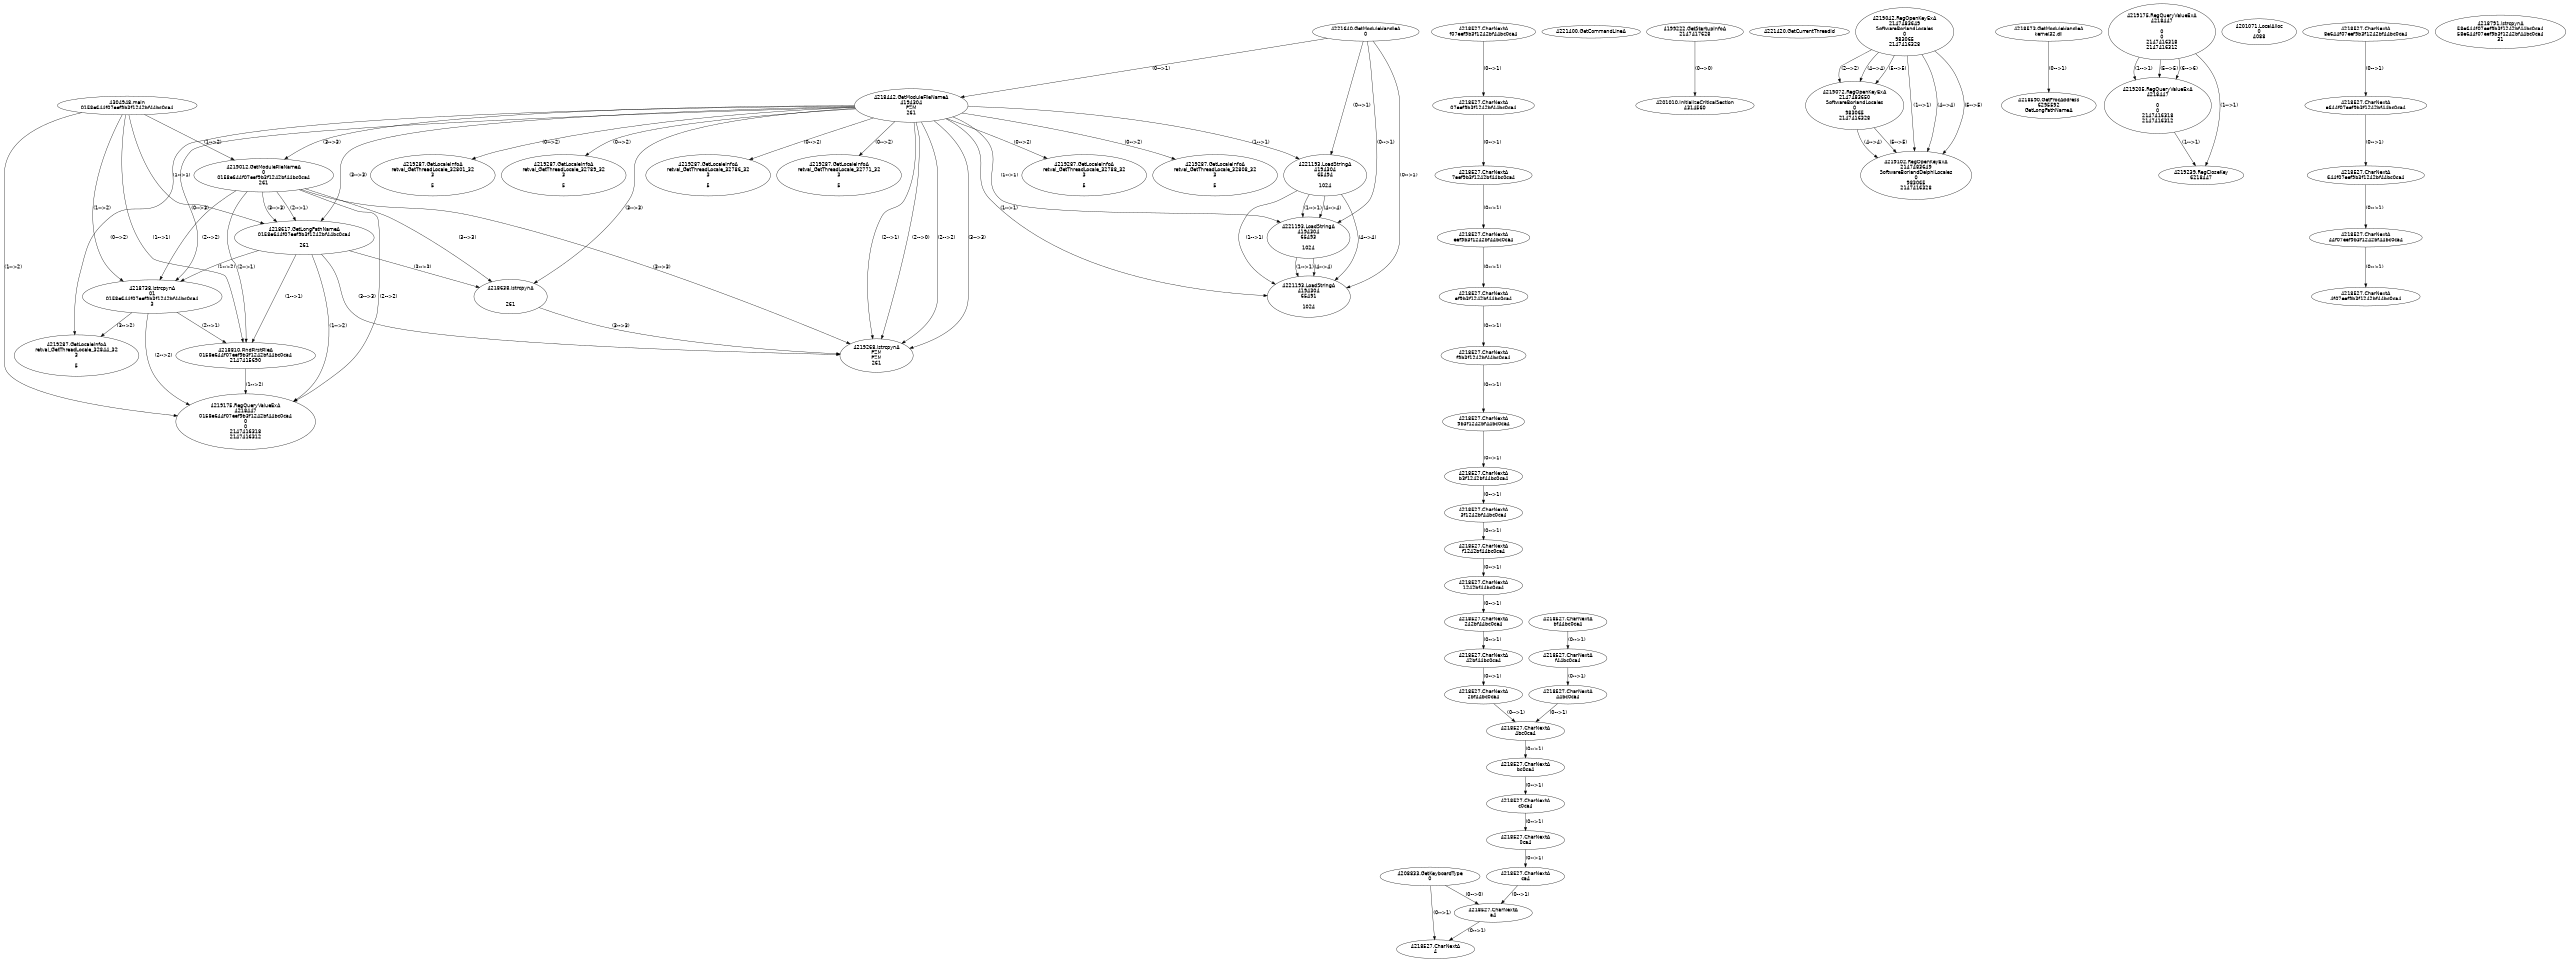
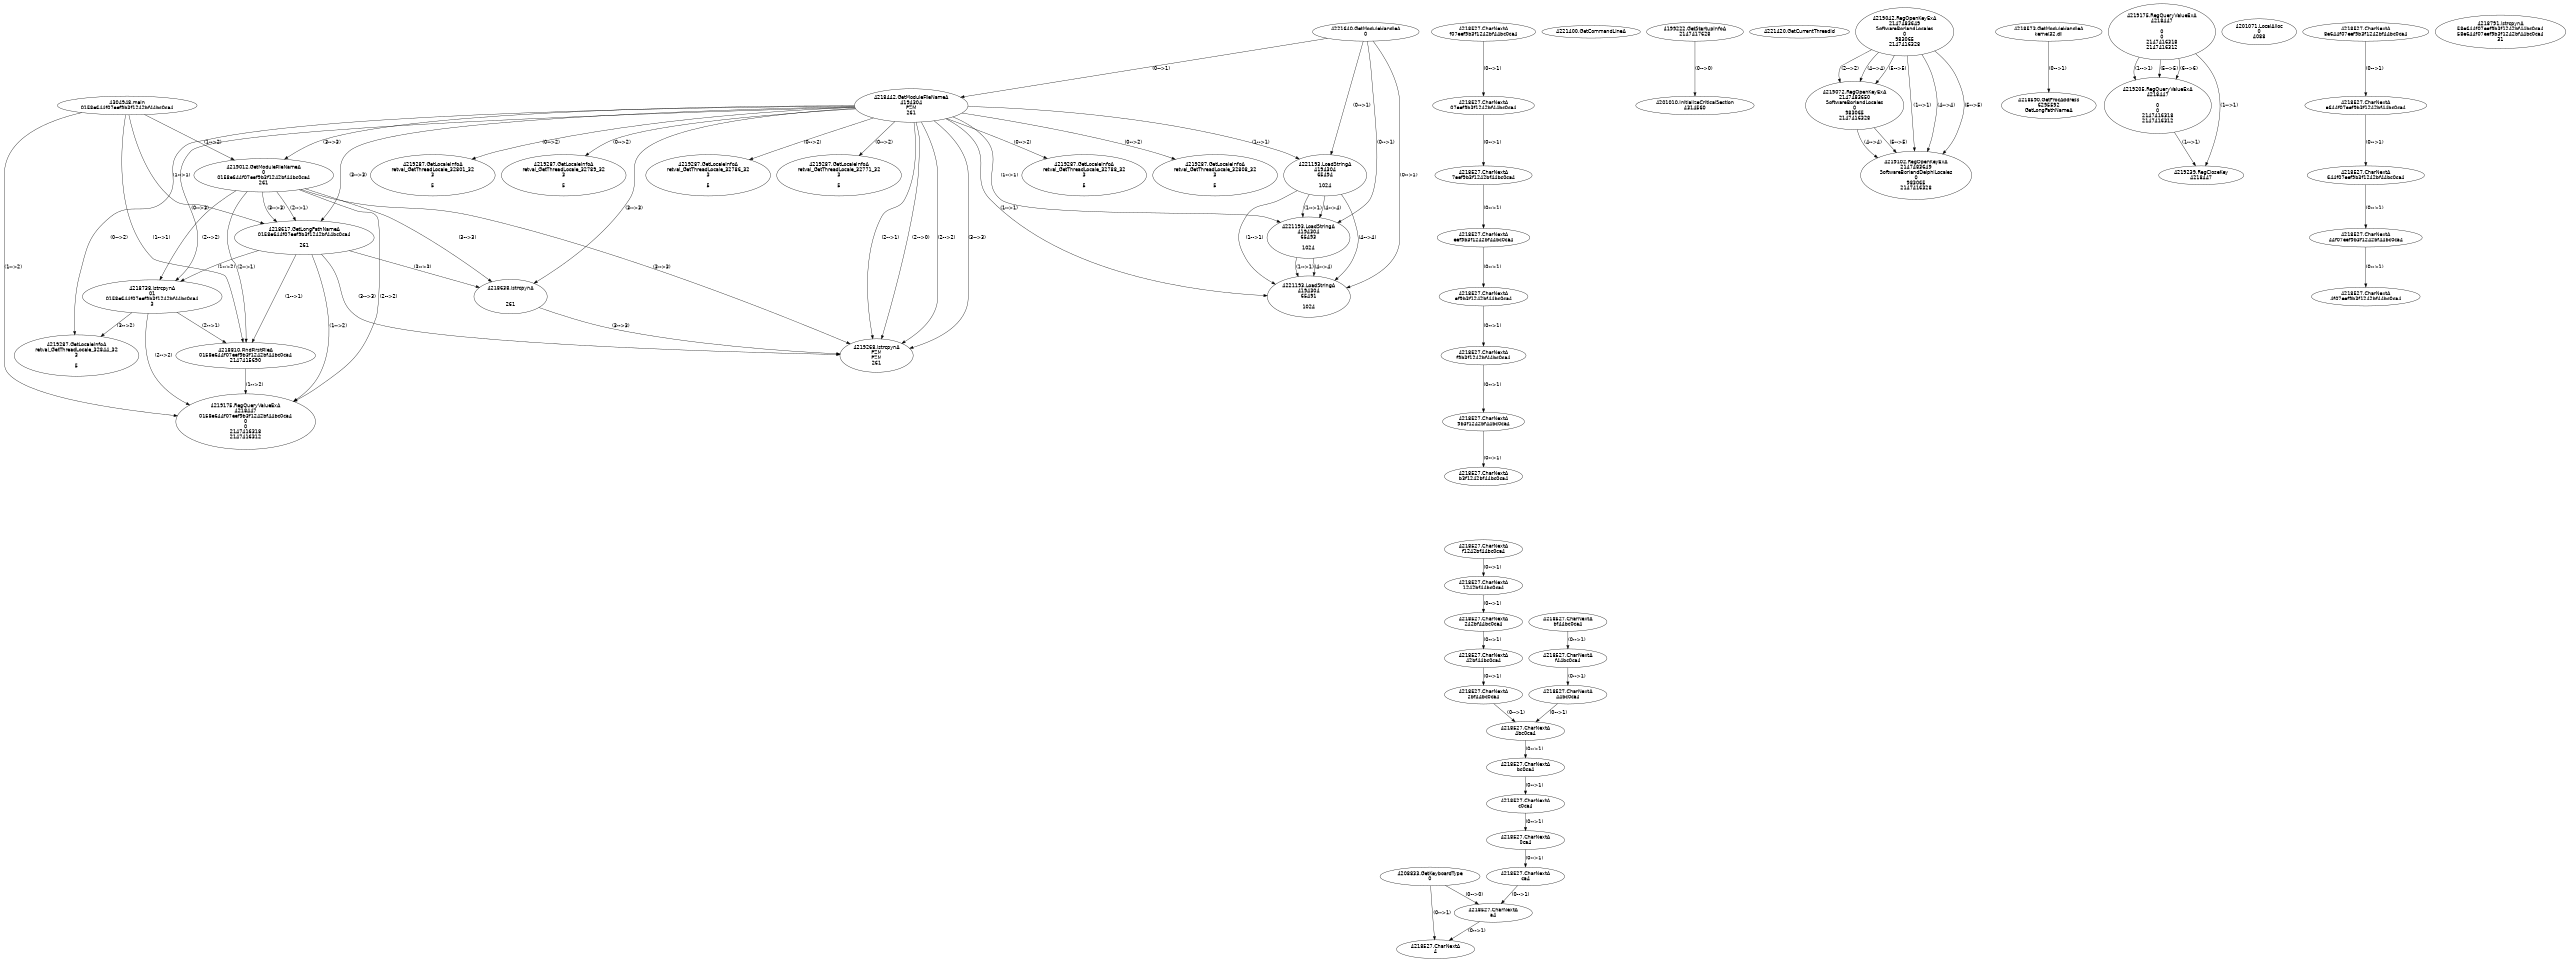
node "4219239.RegCloseKey 6218447": label "4219239.RegCloseKey 6218447" -> "4219239.RegCloseKey 4218447"
edge "4304948.main 0158e644f07eef9b3f1242bf44bc0ca4" -> "4218738.lstrcpynA 01 0158e644f07eef9b3f1242bf44bc0ca4 3": removed, label "(1-->2)"
node "4218527.CharNextA 3f1242bf44bc0ca4": removed
